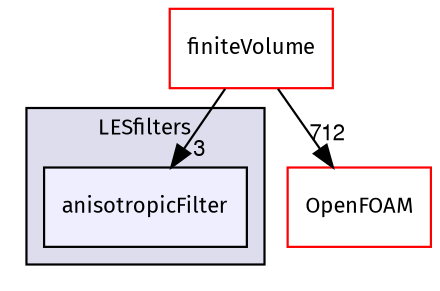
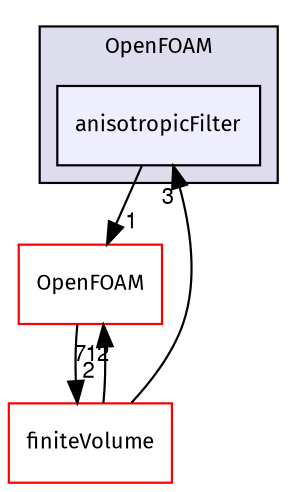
cluster "LESfilters": label "LESfilters" -> "OpenFOAM"
edge "anisotropicFilter" -> "OpenFOAM": added
edge "OpenFOAM" -> "finiteVolume": added
